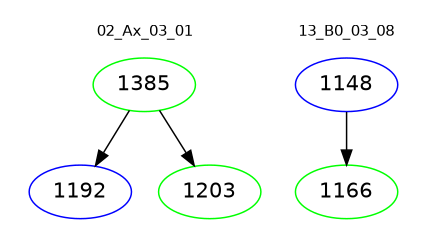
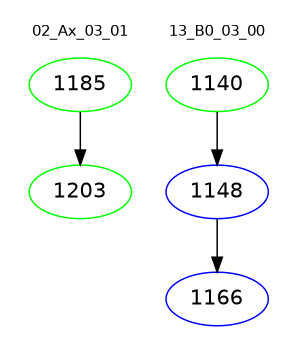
cluster "13_B0_03_08": label "13_B0_03_08" -> "13_B0_03_00"
node "1385": label "1385" -> "1185"
node "1140": added
node "1192": removed
node "1166": color green -> blue
